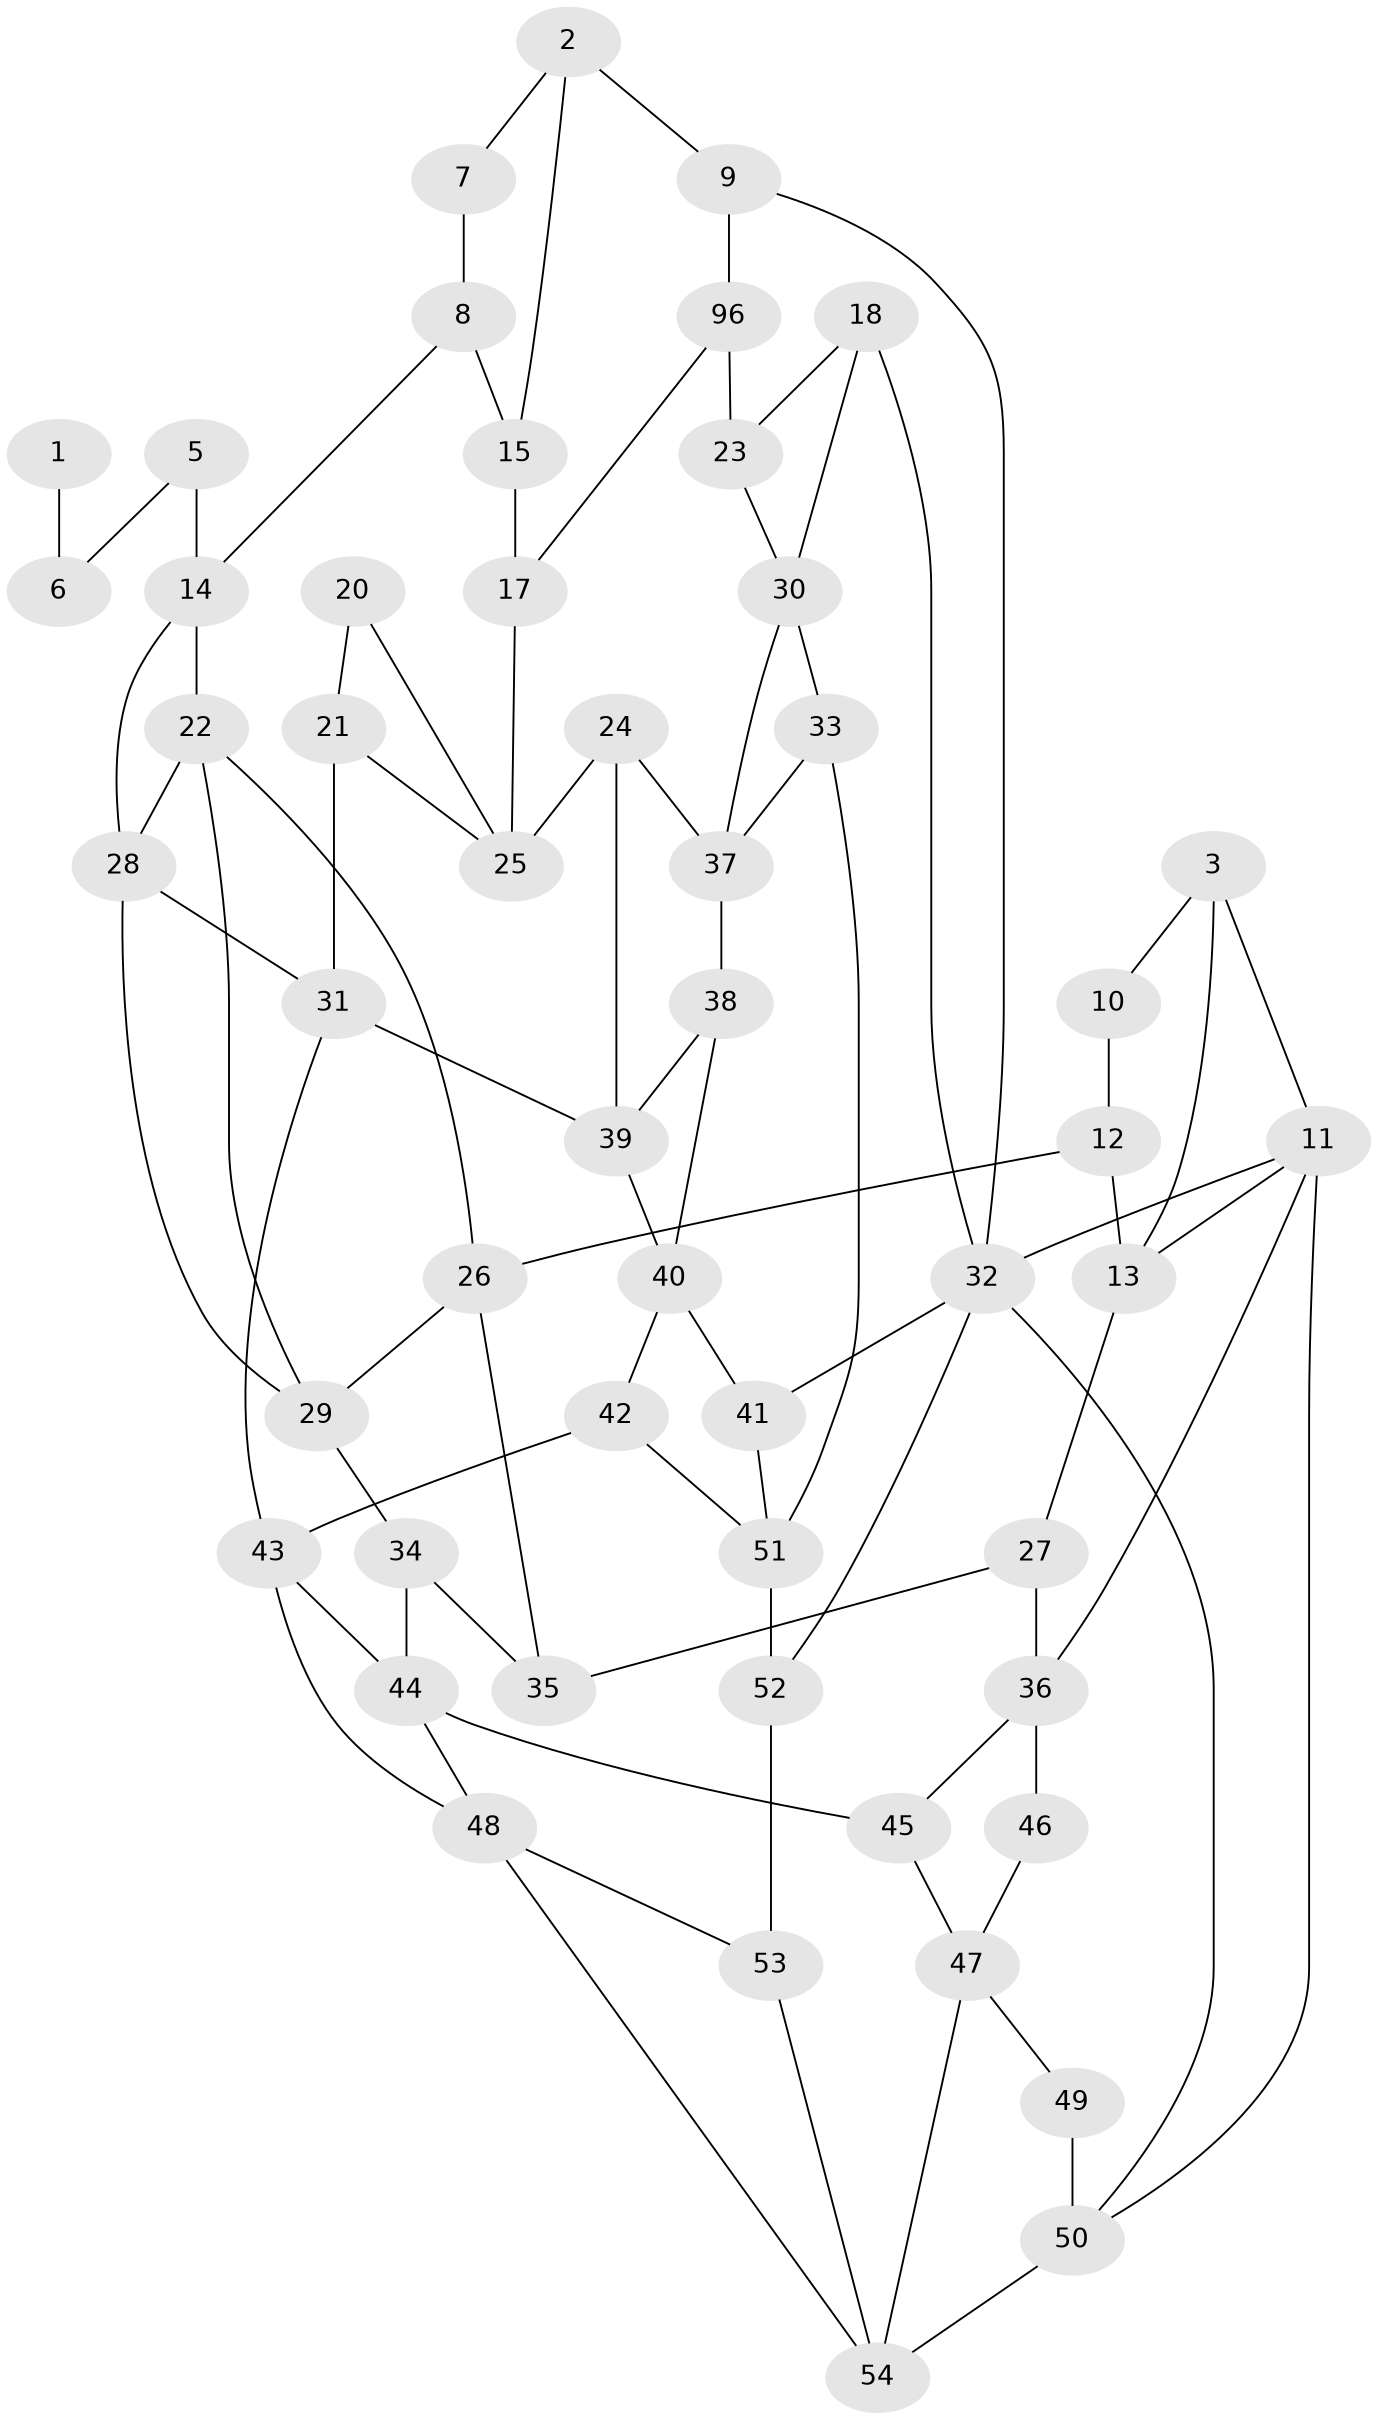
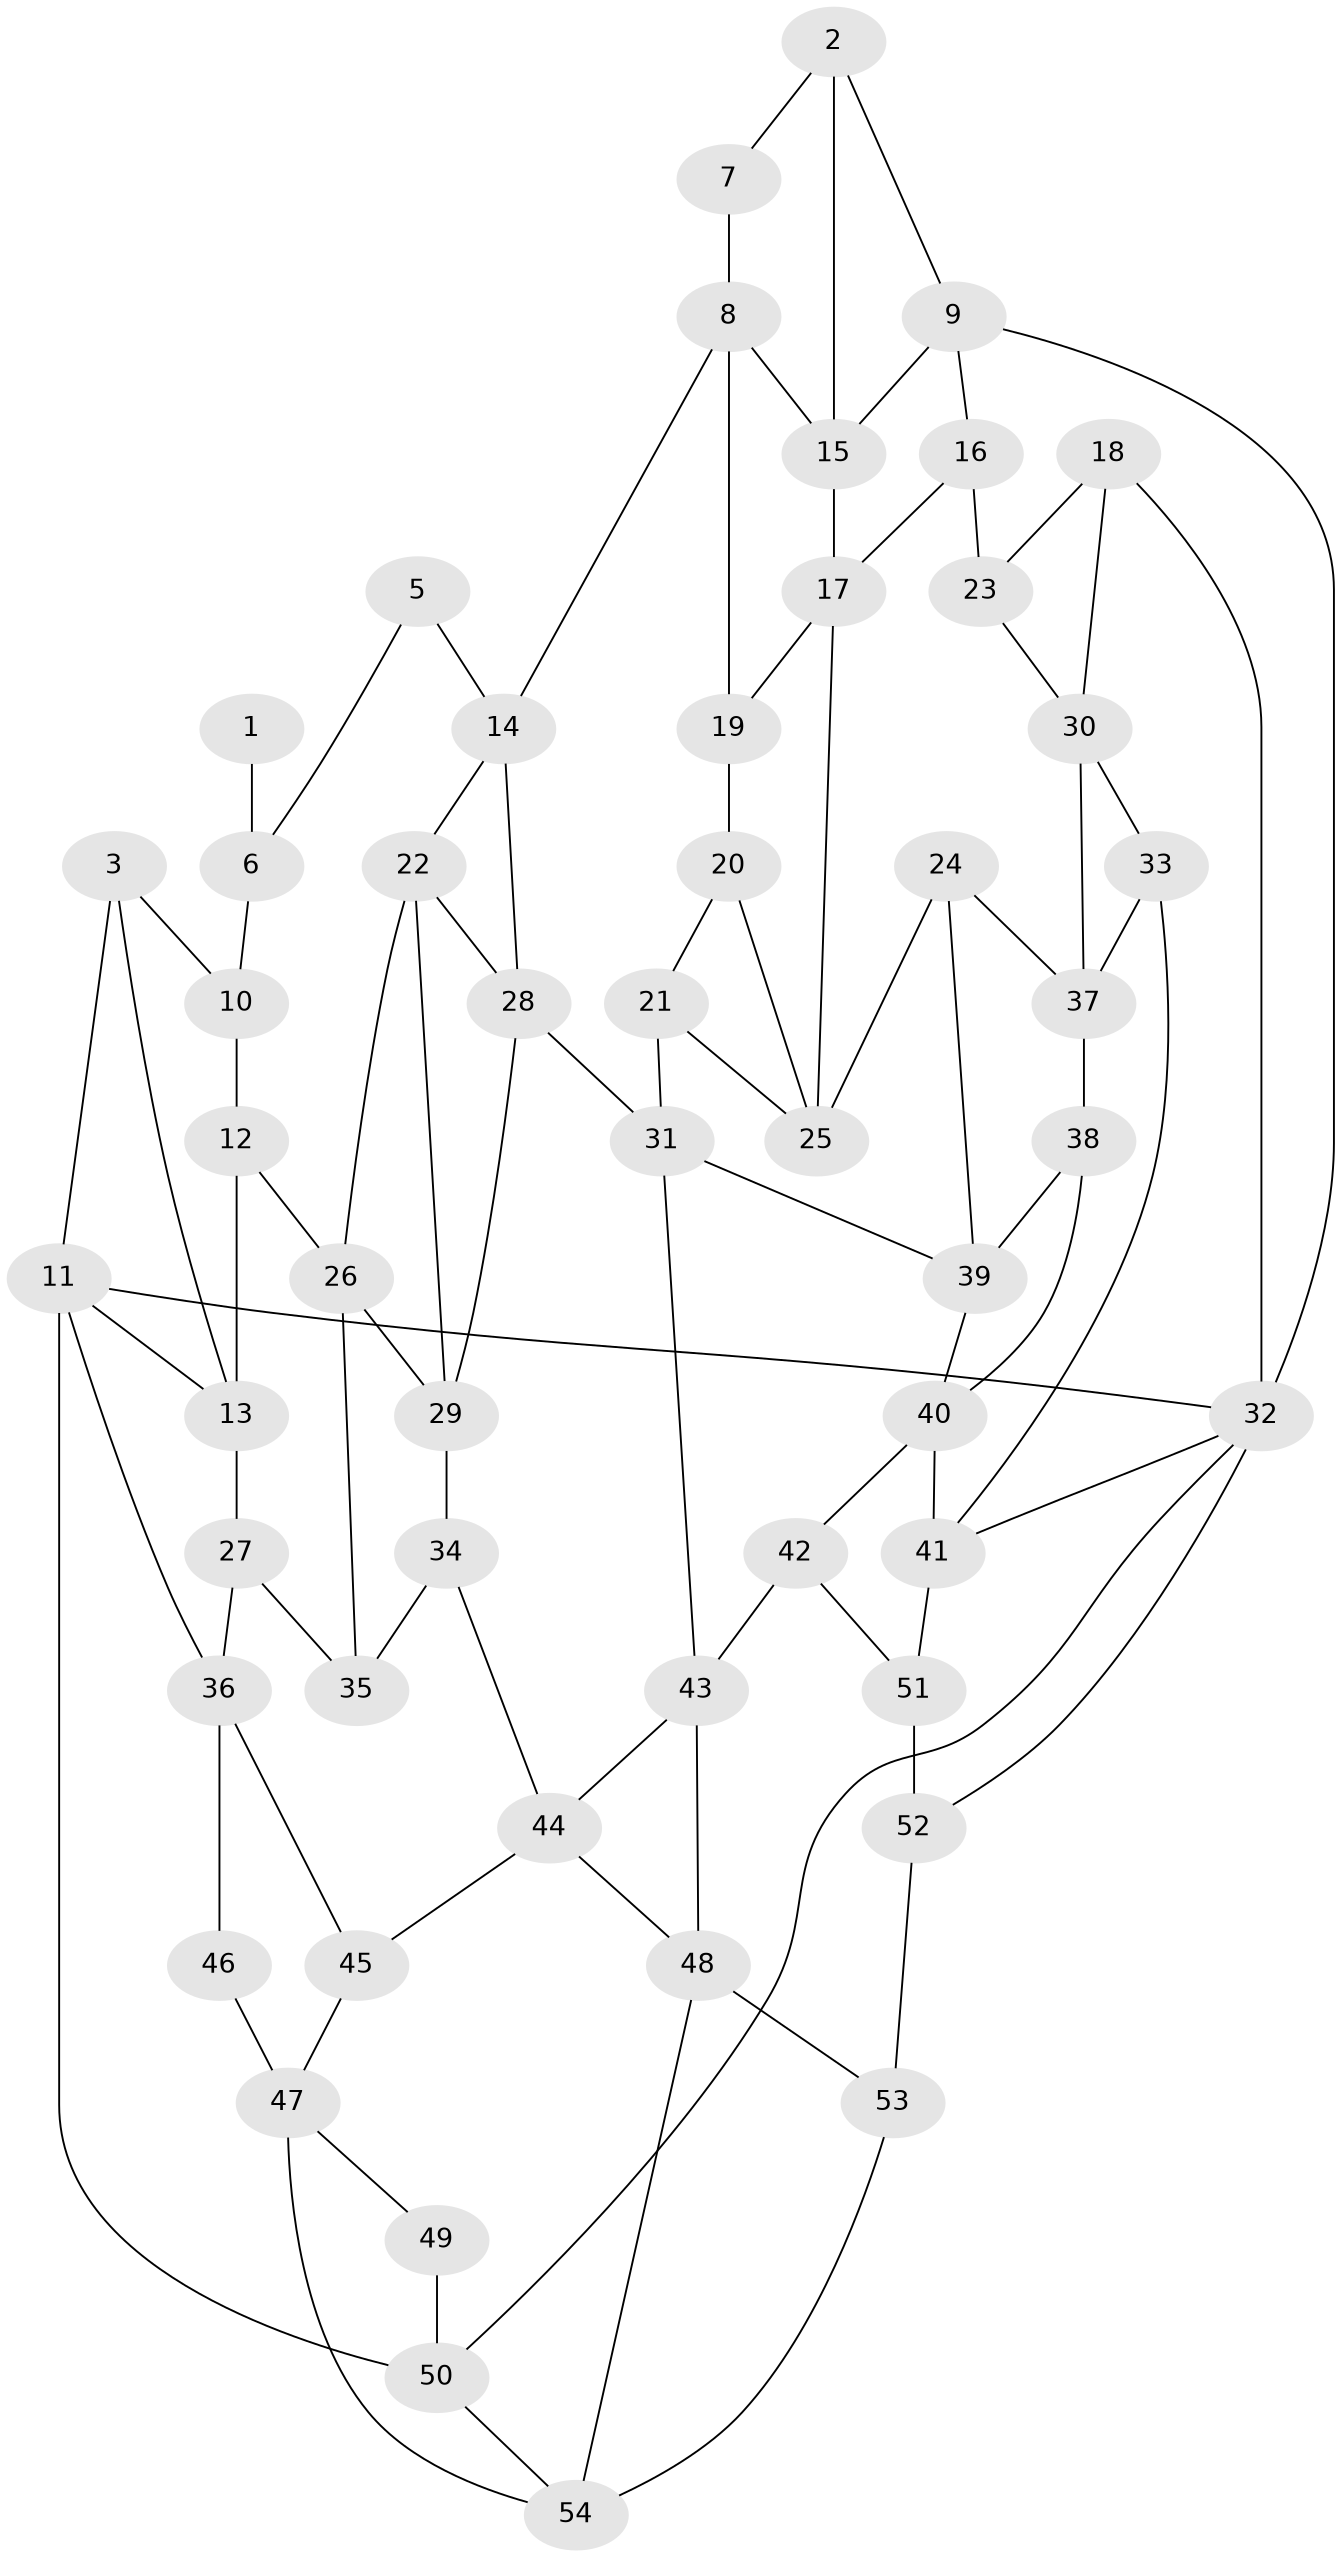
node "96": label "96" -> "16"
edge "9" -- "15": added
node "19": added
edge "6" -- "10": added
edge "33" -- "51": now "33" -- "41"
